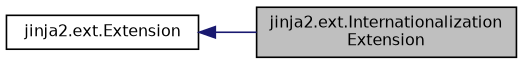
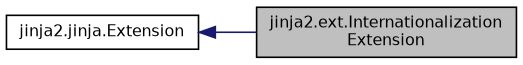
node "jinja2.ext.Extension": label "jinja2.ext.Extension" -> "jinja2.jinja.Extension"
